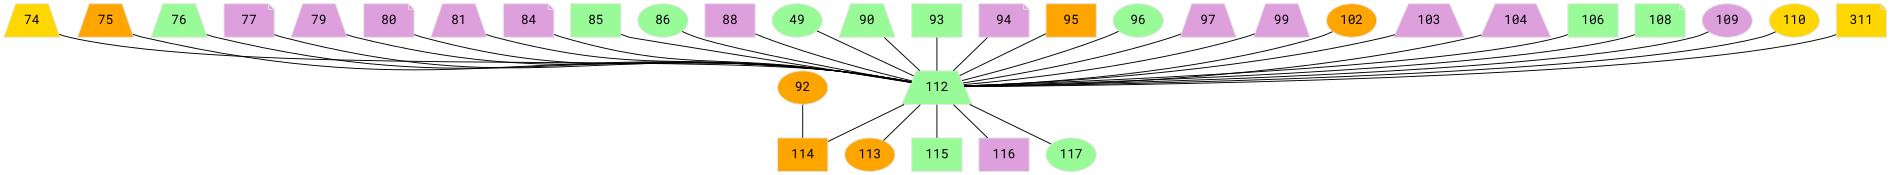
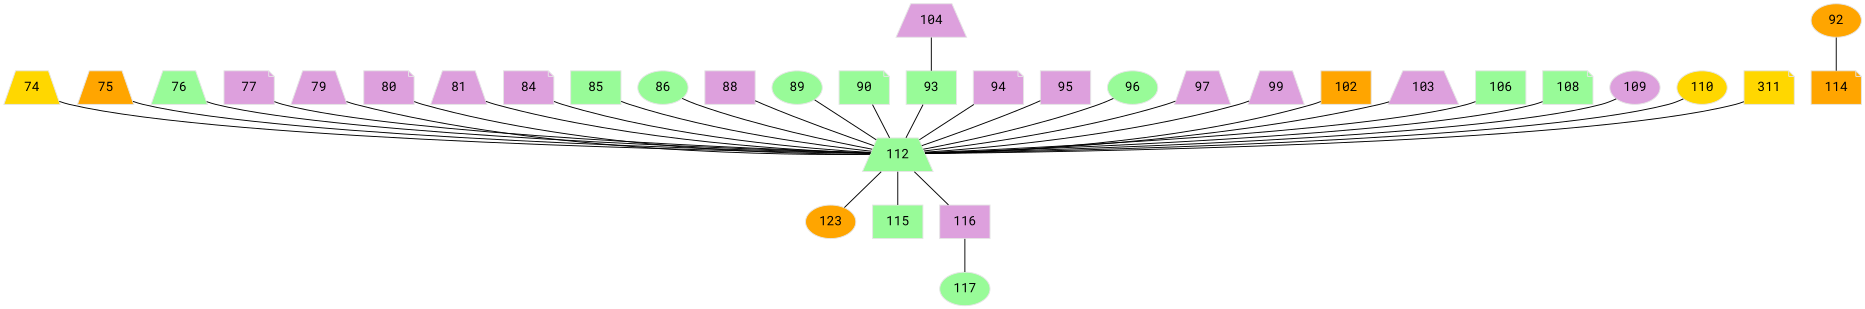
node "49": label "49" -> "89"
node "90": shape trapezium -> note
node "95": fillcolor orange -> plum
node "102": shape ellipse -> box
edge "104" -- "112": now "104" -- "93"
edge "112" -- "114": removed
edge "112" -- "117": now "116" -- "117"
node "114": shape box -> note
node "113": label "113" -> "123"
